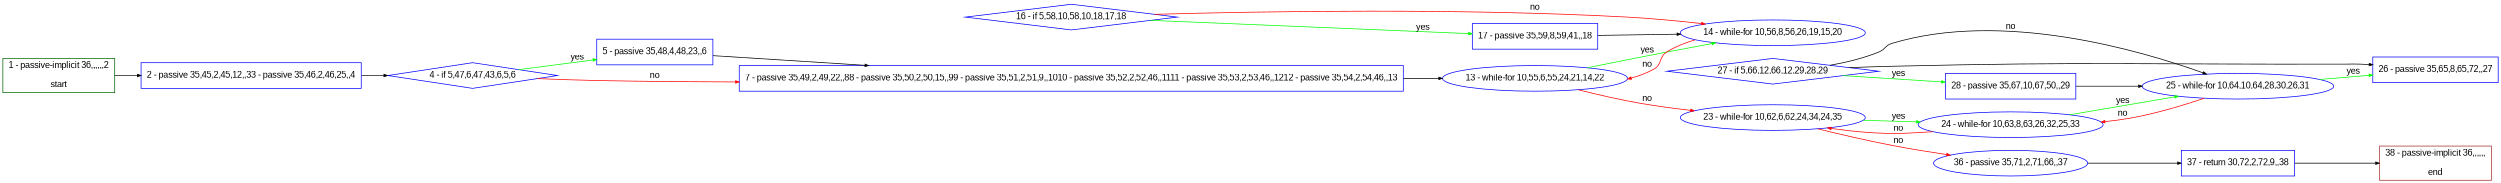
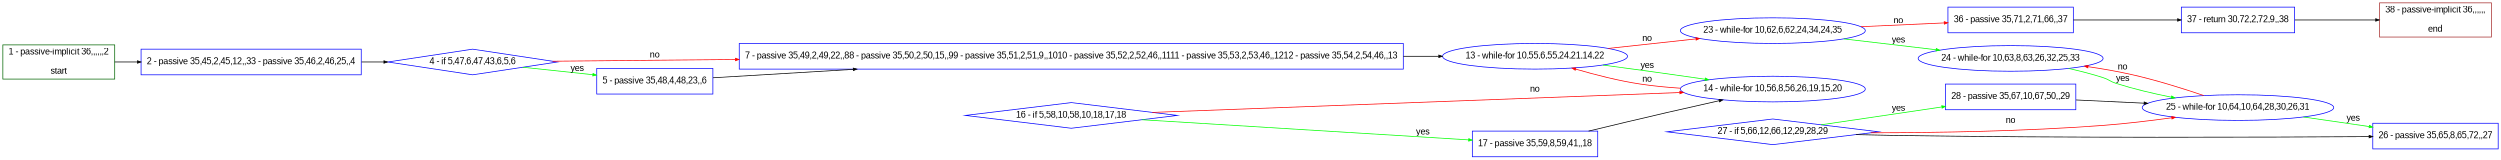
edge "27 - if 5,66,12,66,12,29,28,29" -> "25 - while-for 10,64,10,64,28,30,26,31": color #000000 -> #ff0000
edge "24 - while-for 10,63,8,63,26,32,25,33" -> "23 - while-for 10,62,6,62,24,34,24,35": removed, label "no"
node "36 - passive 35,71,2,71,66,,37": shape ellipse -> box
